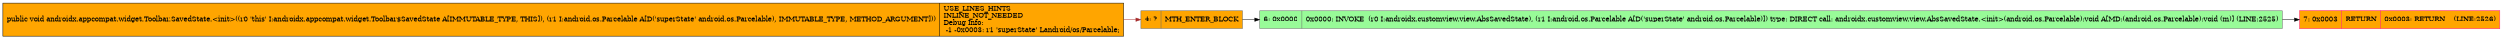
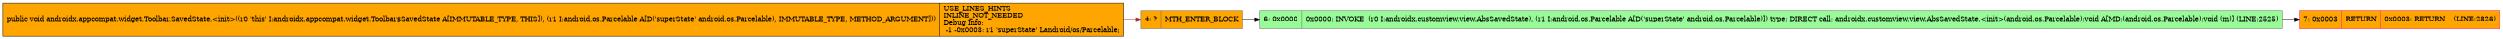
node "7: 0x0003": text "0x0003: RETURN    (LINE:2526)" -> "0x0003: RETURN    (LINE:2826)"
